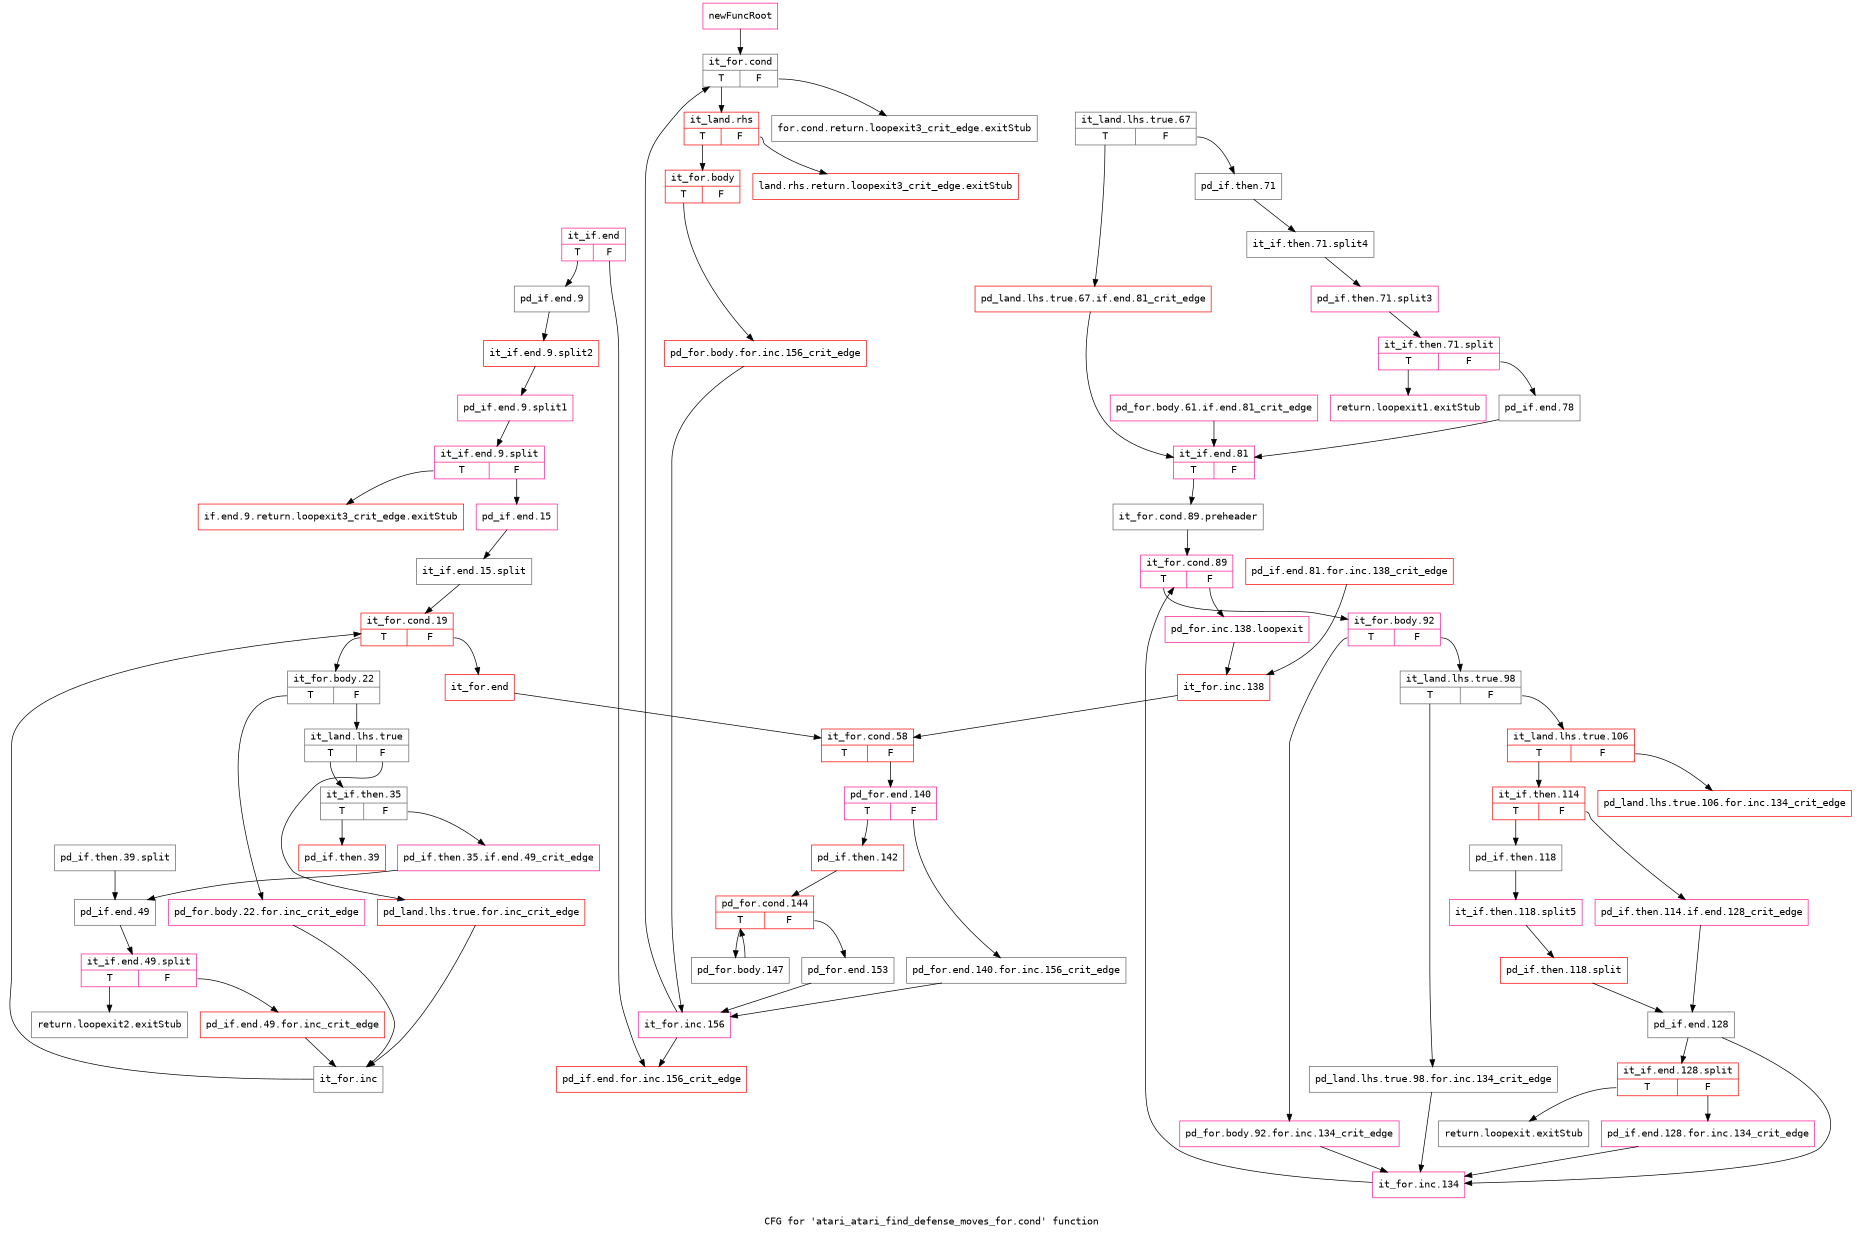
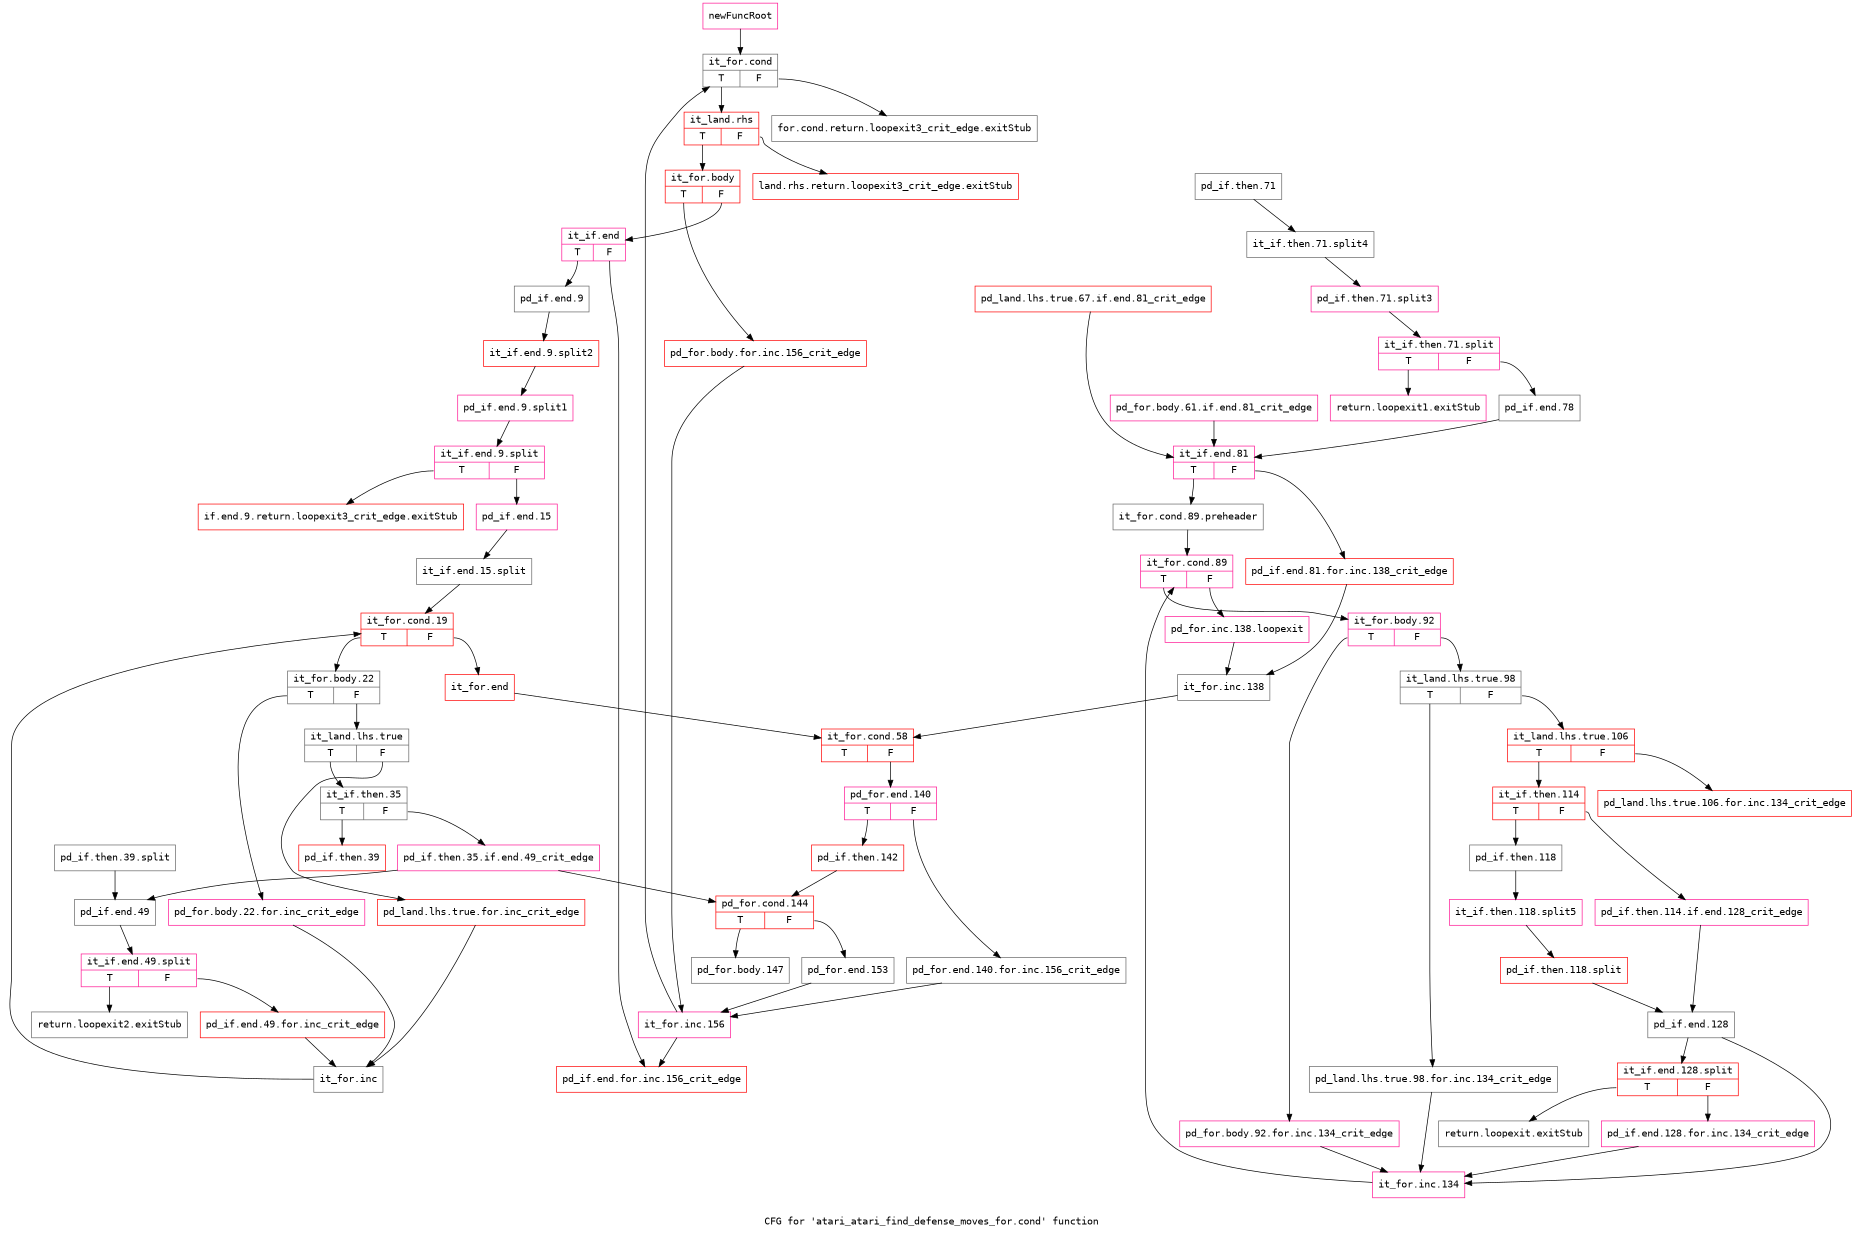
node "it_land.lhs.true.67": removed
edge "it_for.body" -> "it_if.end": added
edge "it_if.end.81" -> "pd_if.end.81.for.inc.138_crit_edge": added
node "it_for.inc.138": color red -> gray40
edge "pd_for.body.147" -> "pd_for.cond.144": now "pd_if.then.35.if.end.49_crit_edge" -> "pd_for.cond.144"
